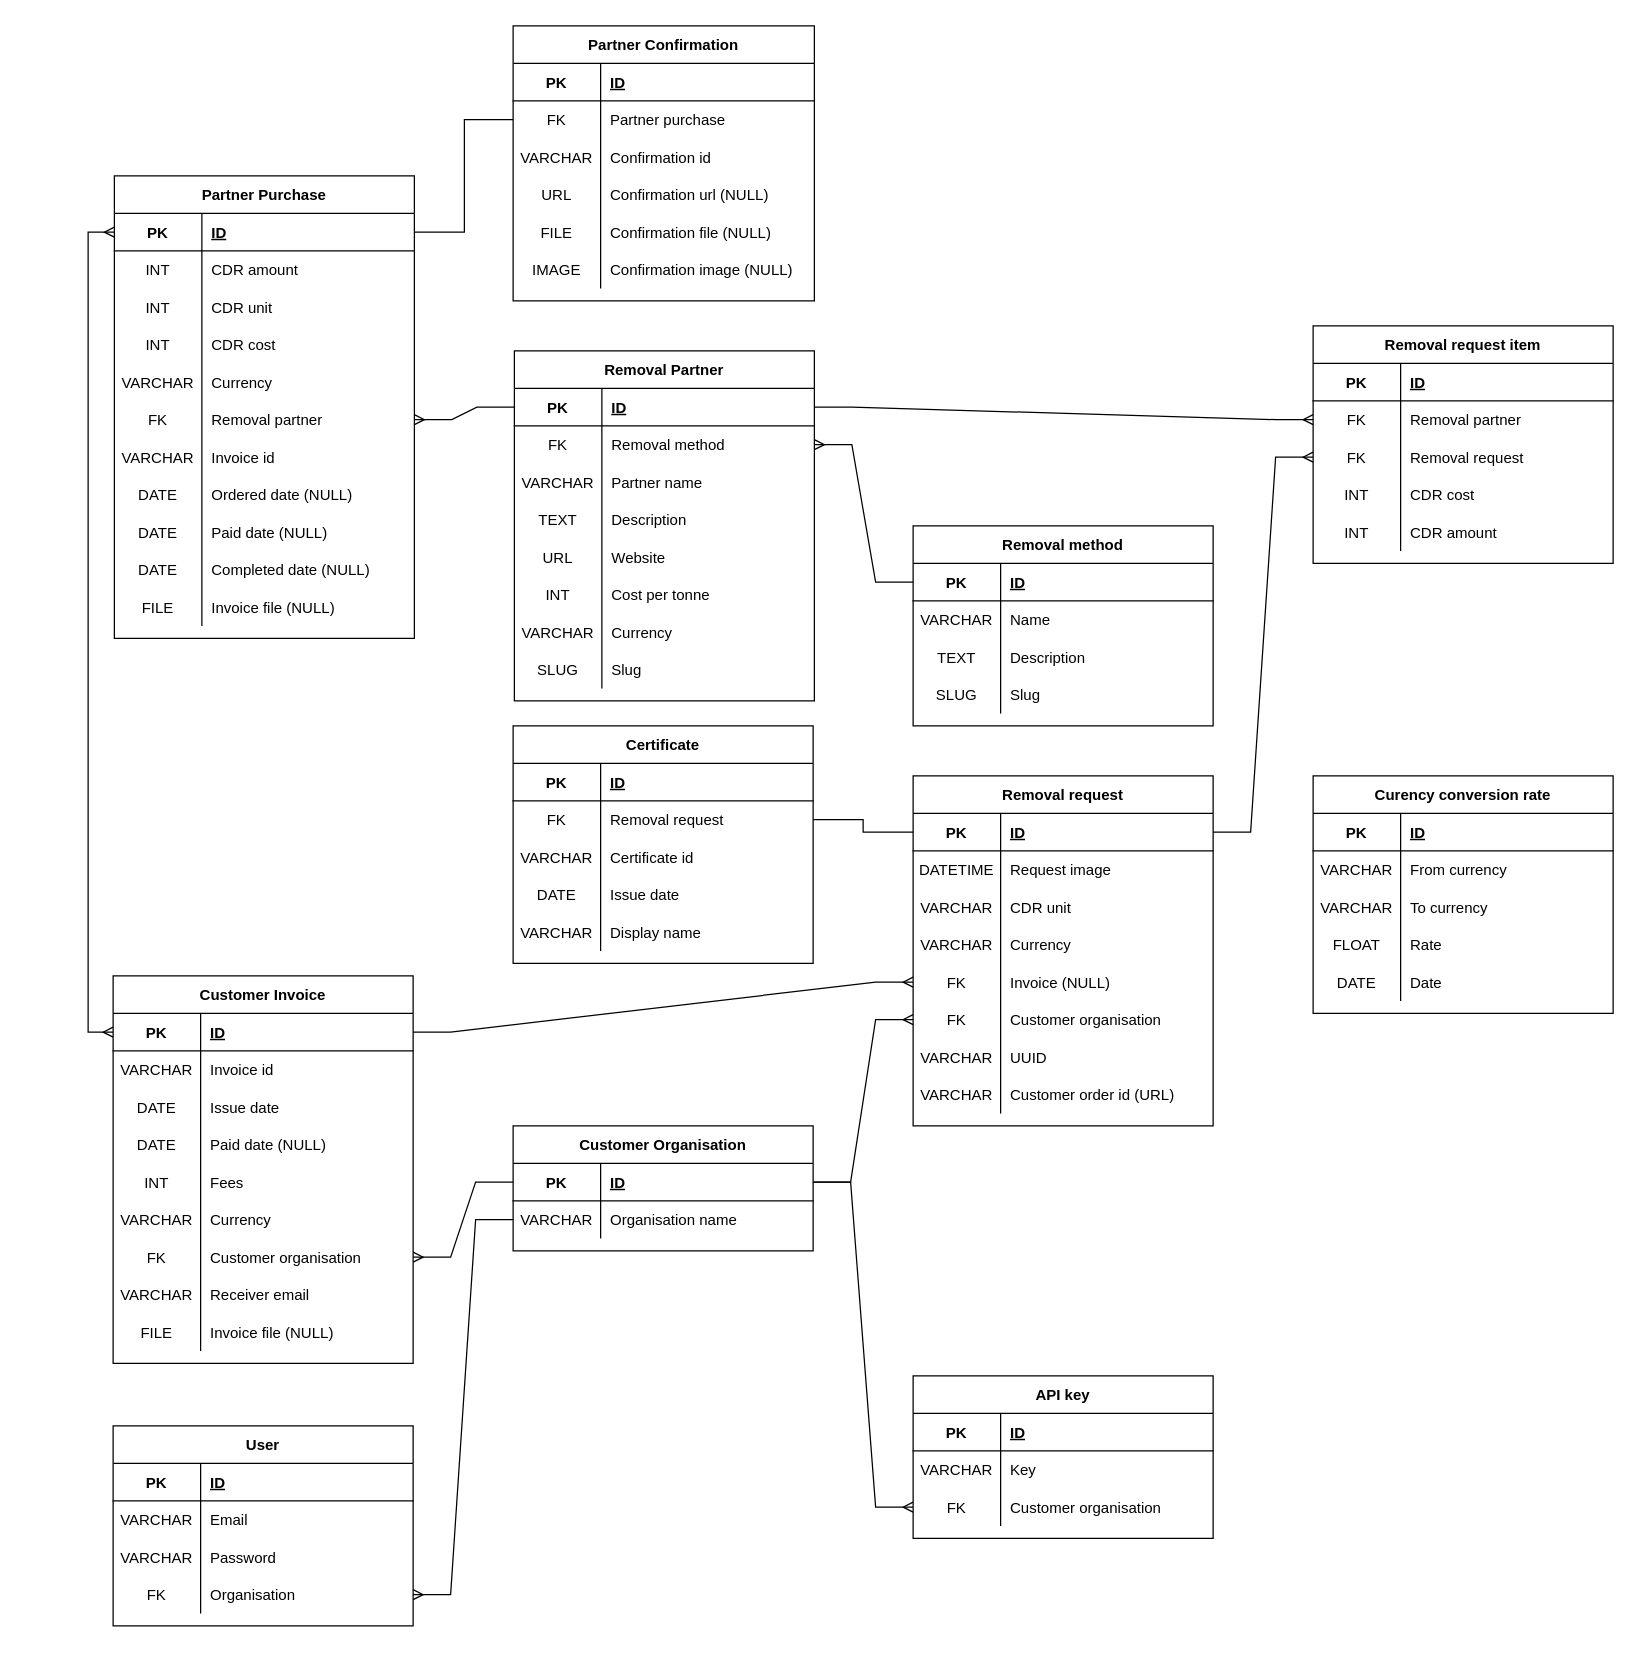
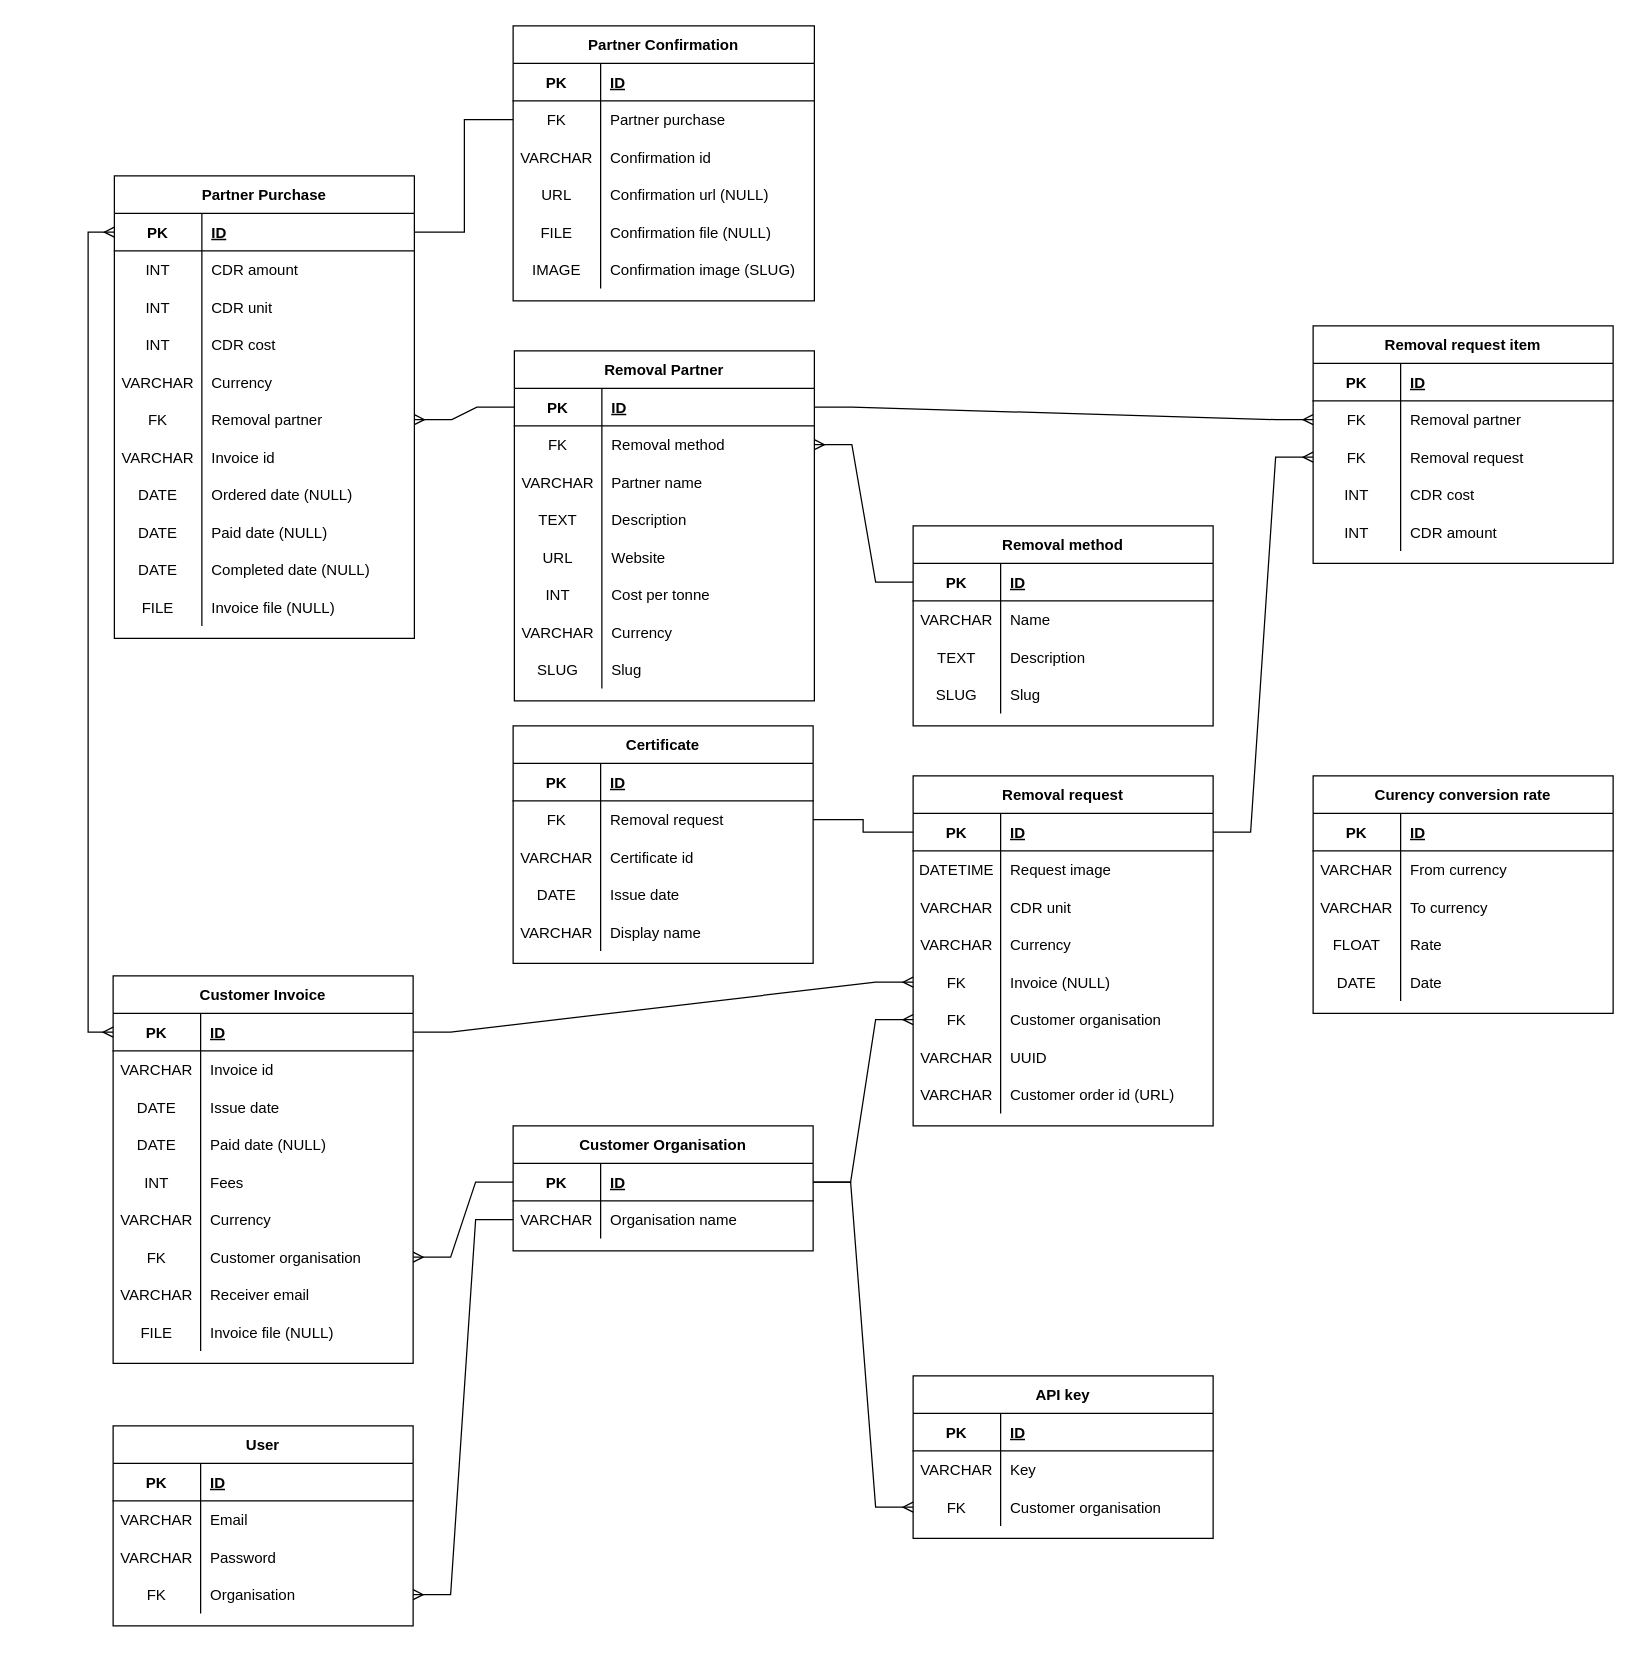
node "Confirmation image (NULL)": label "Confirmation image (NULL)" -> "Confirmation image (SLUG)"
